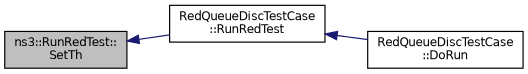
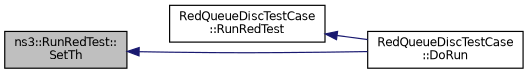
edge "RedQueueDiscTestCase ::RunRedTest" -> "ns3::RunRedTest:: SetTh": now "RedQueueDiscTestCase ::DoRun" -> "ns3::RunRedTest:: SetTh"
